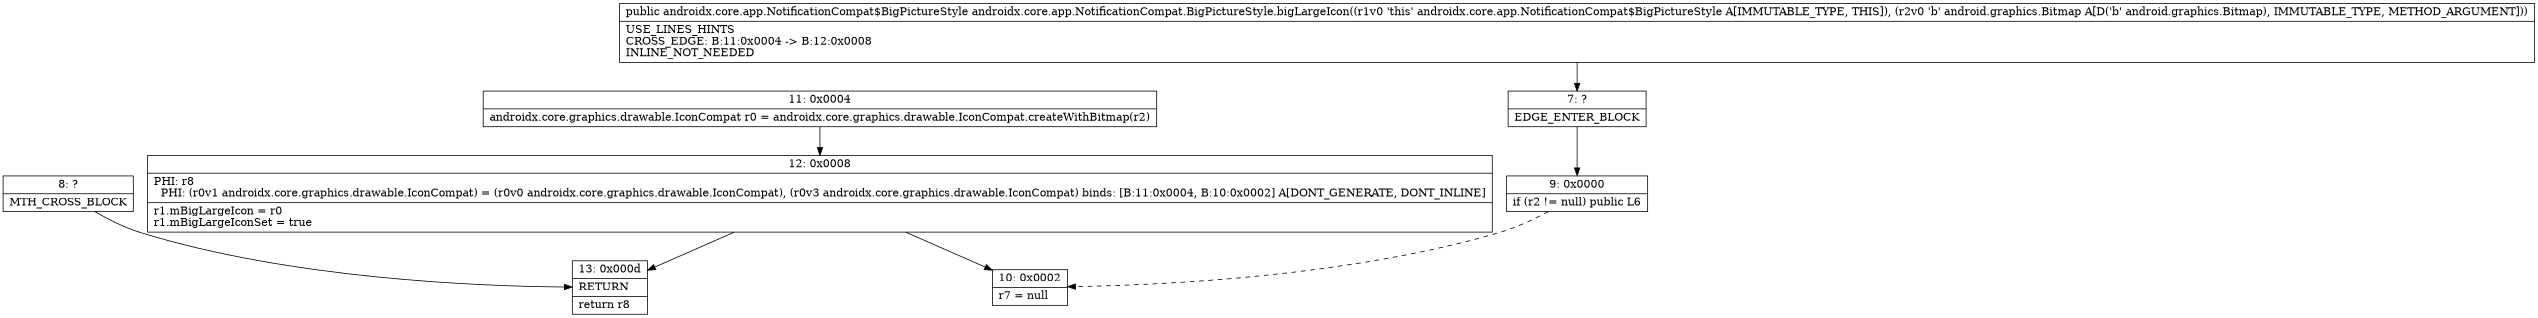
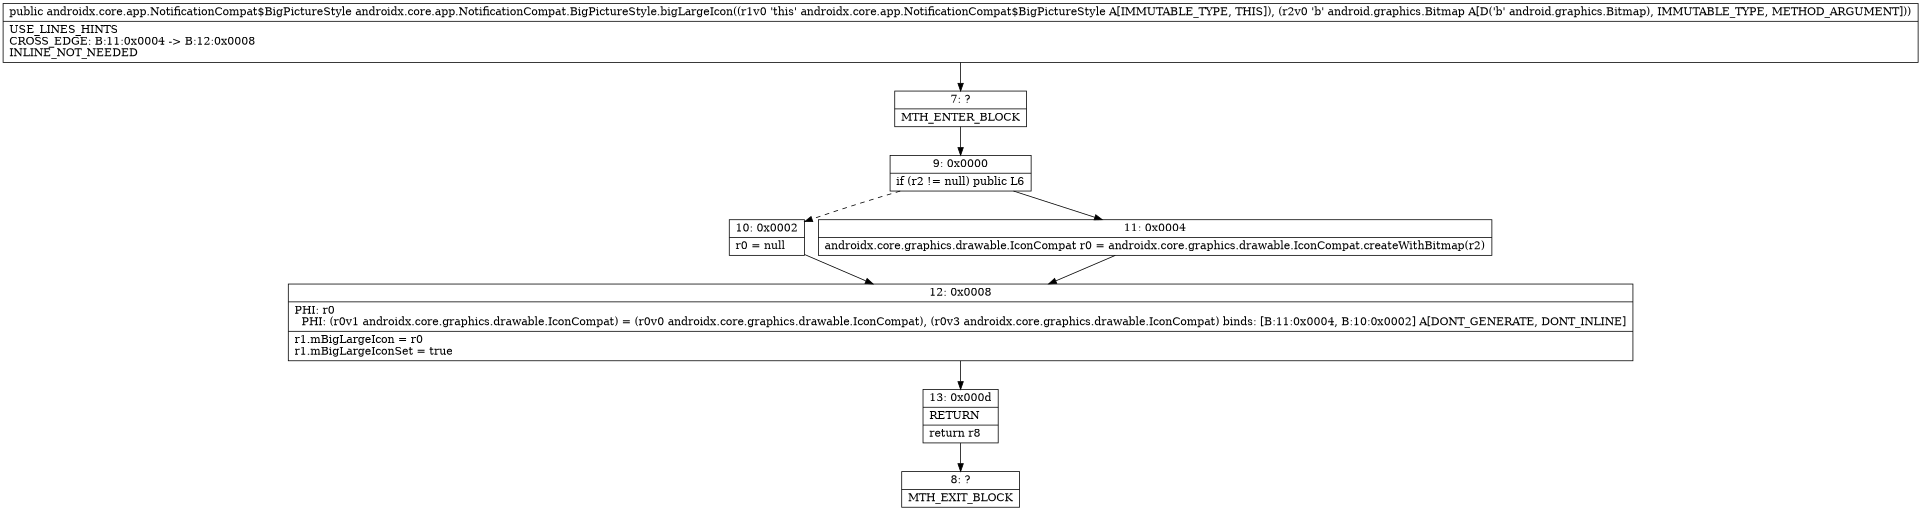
node "7: ?": text "EDGE_ENTER_BLOCK" -> "MTH_ENTER_BLOCK"
node "12: 0x0008": text "PHI: r8" -> "PHI: r0"
node "8: ?": text "MTH_CROSS_BLOCK" -> "MTH_EXIT_BLOCK"
edge "9: 0x0000" -> "11: 0x0004": added
edge "12: 0x0008" -> "10: 0x0002": reversed
edge "8: ?" -> "13: 0x000d": reversed
node "10: 0x0002": text "r7 = null" -> "r0 = null"
